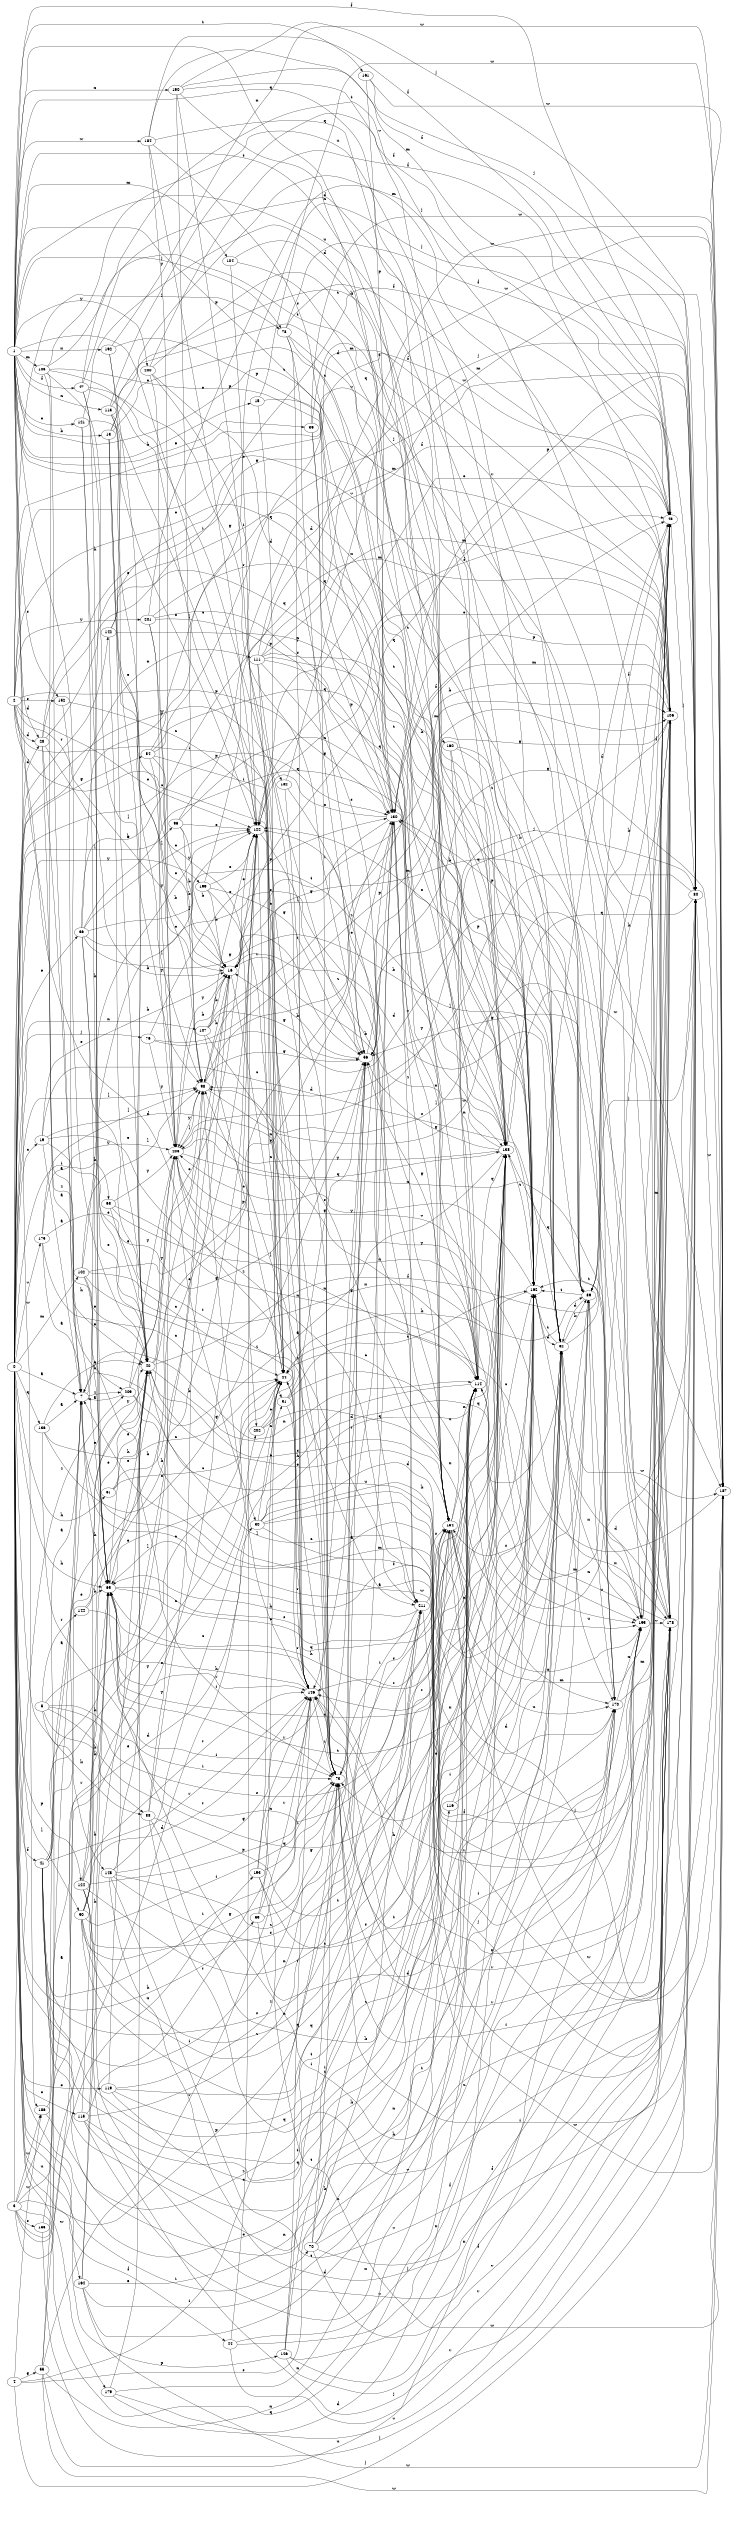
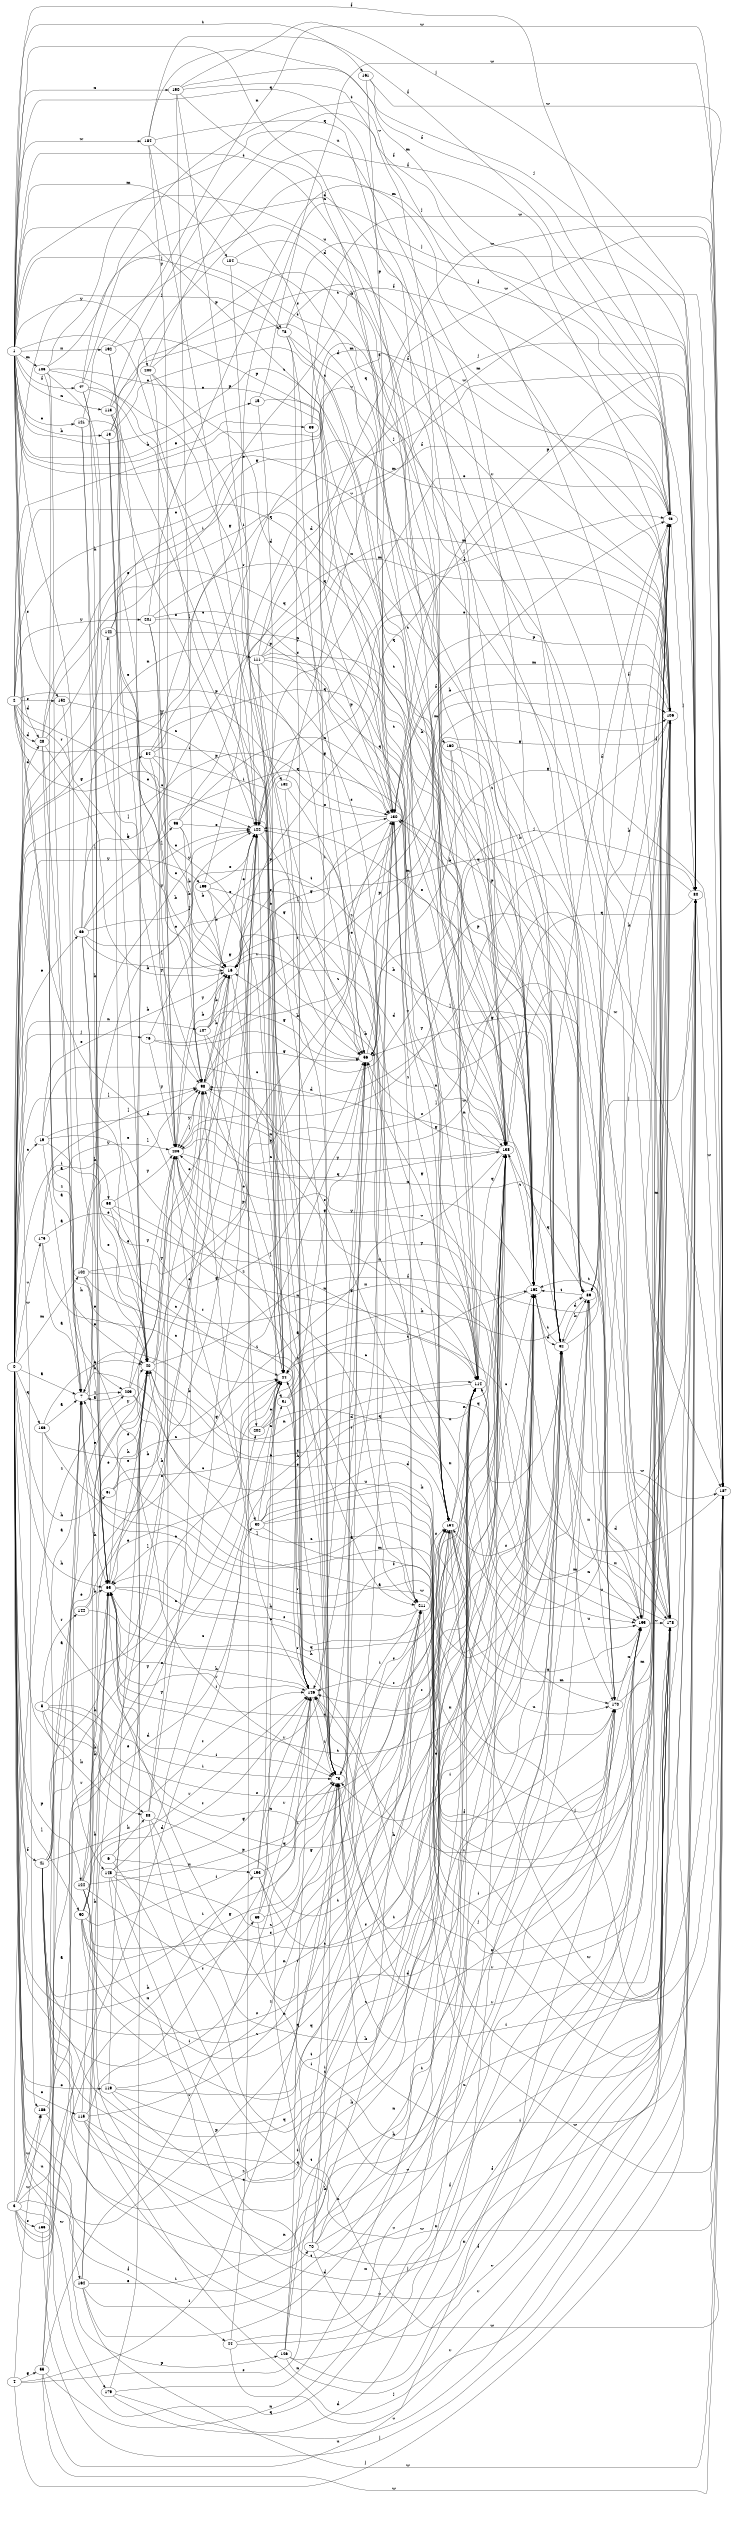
node "116": removed
node "6": added
